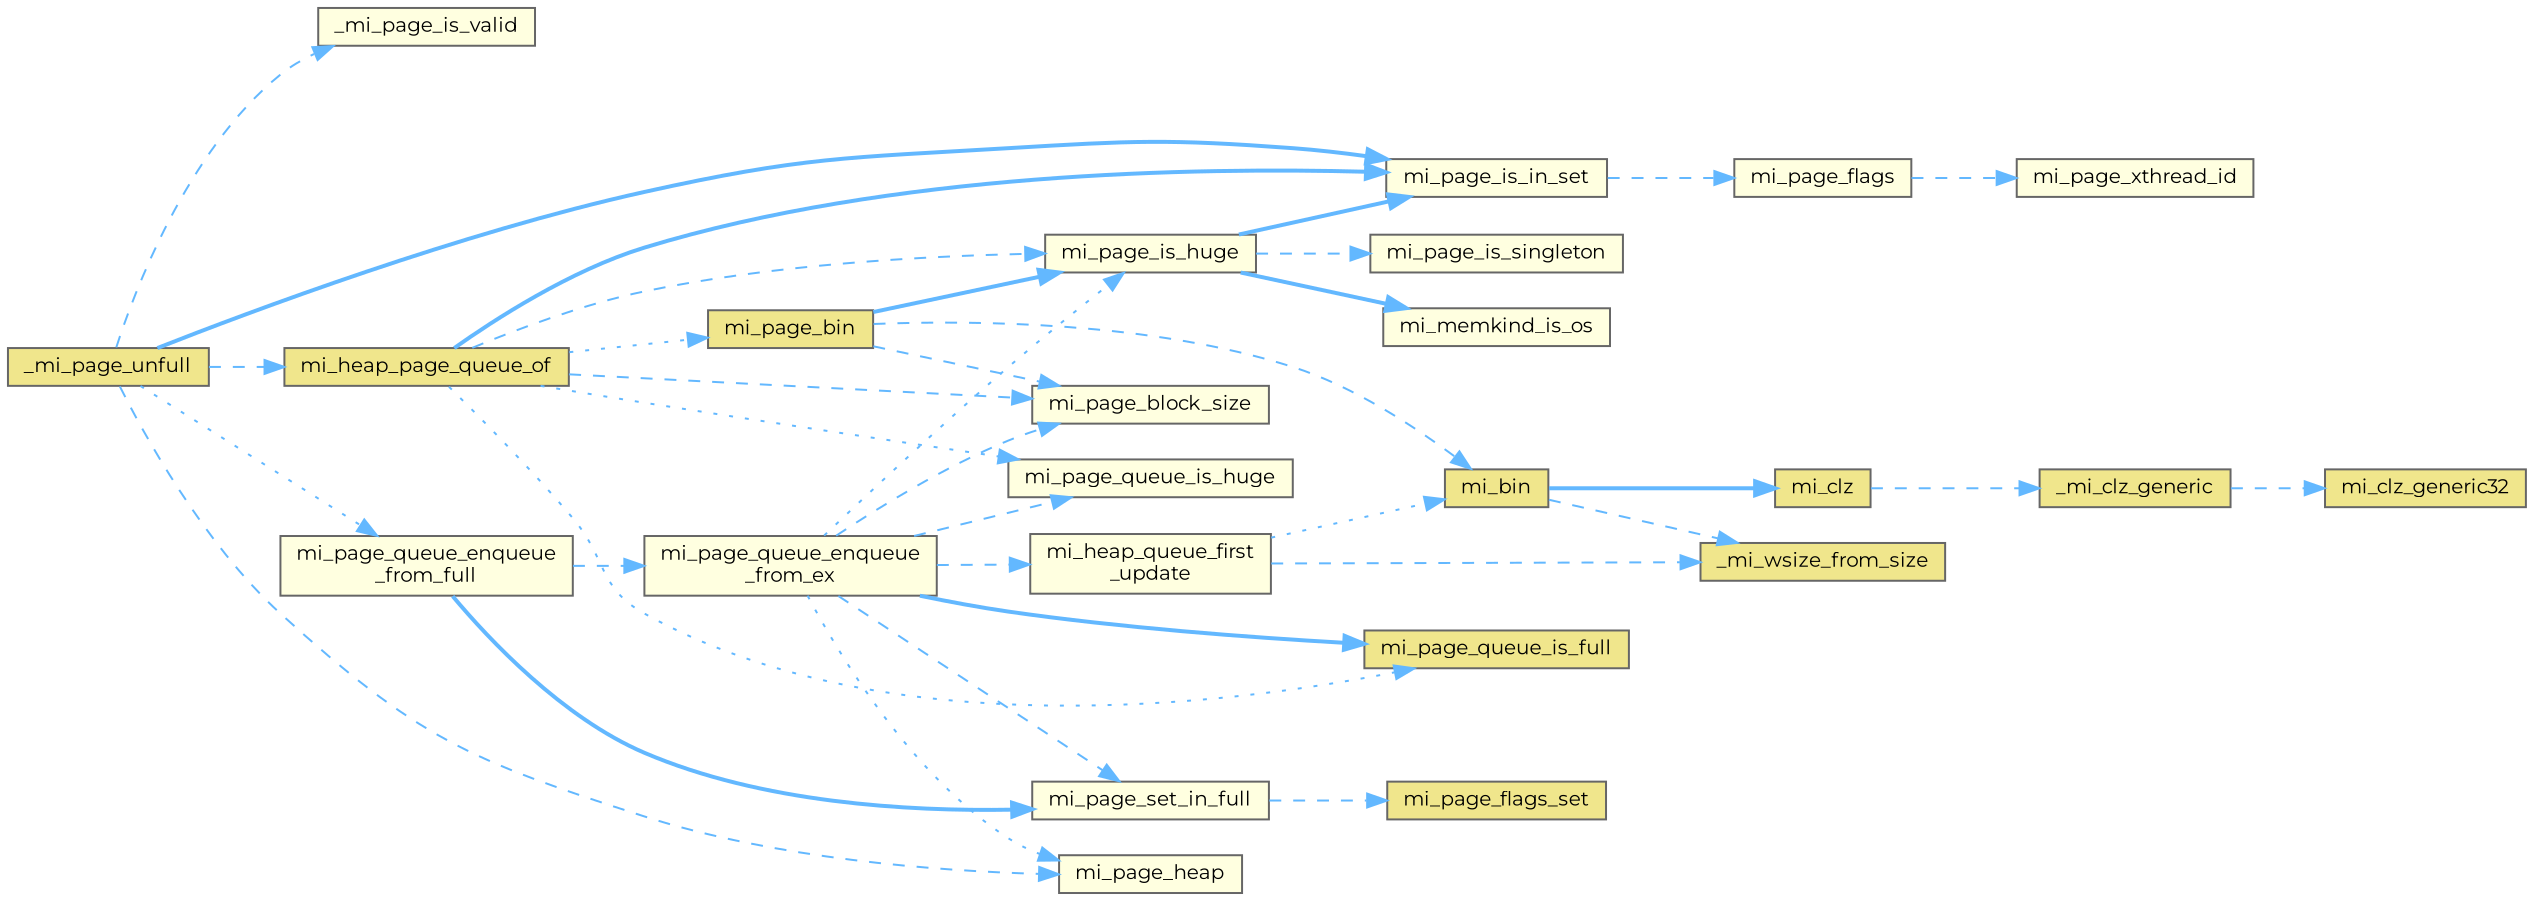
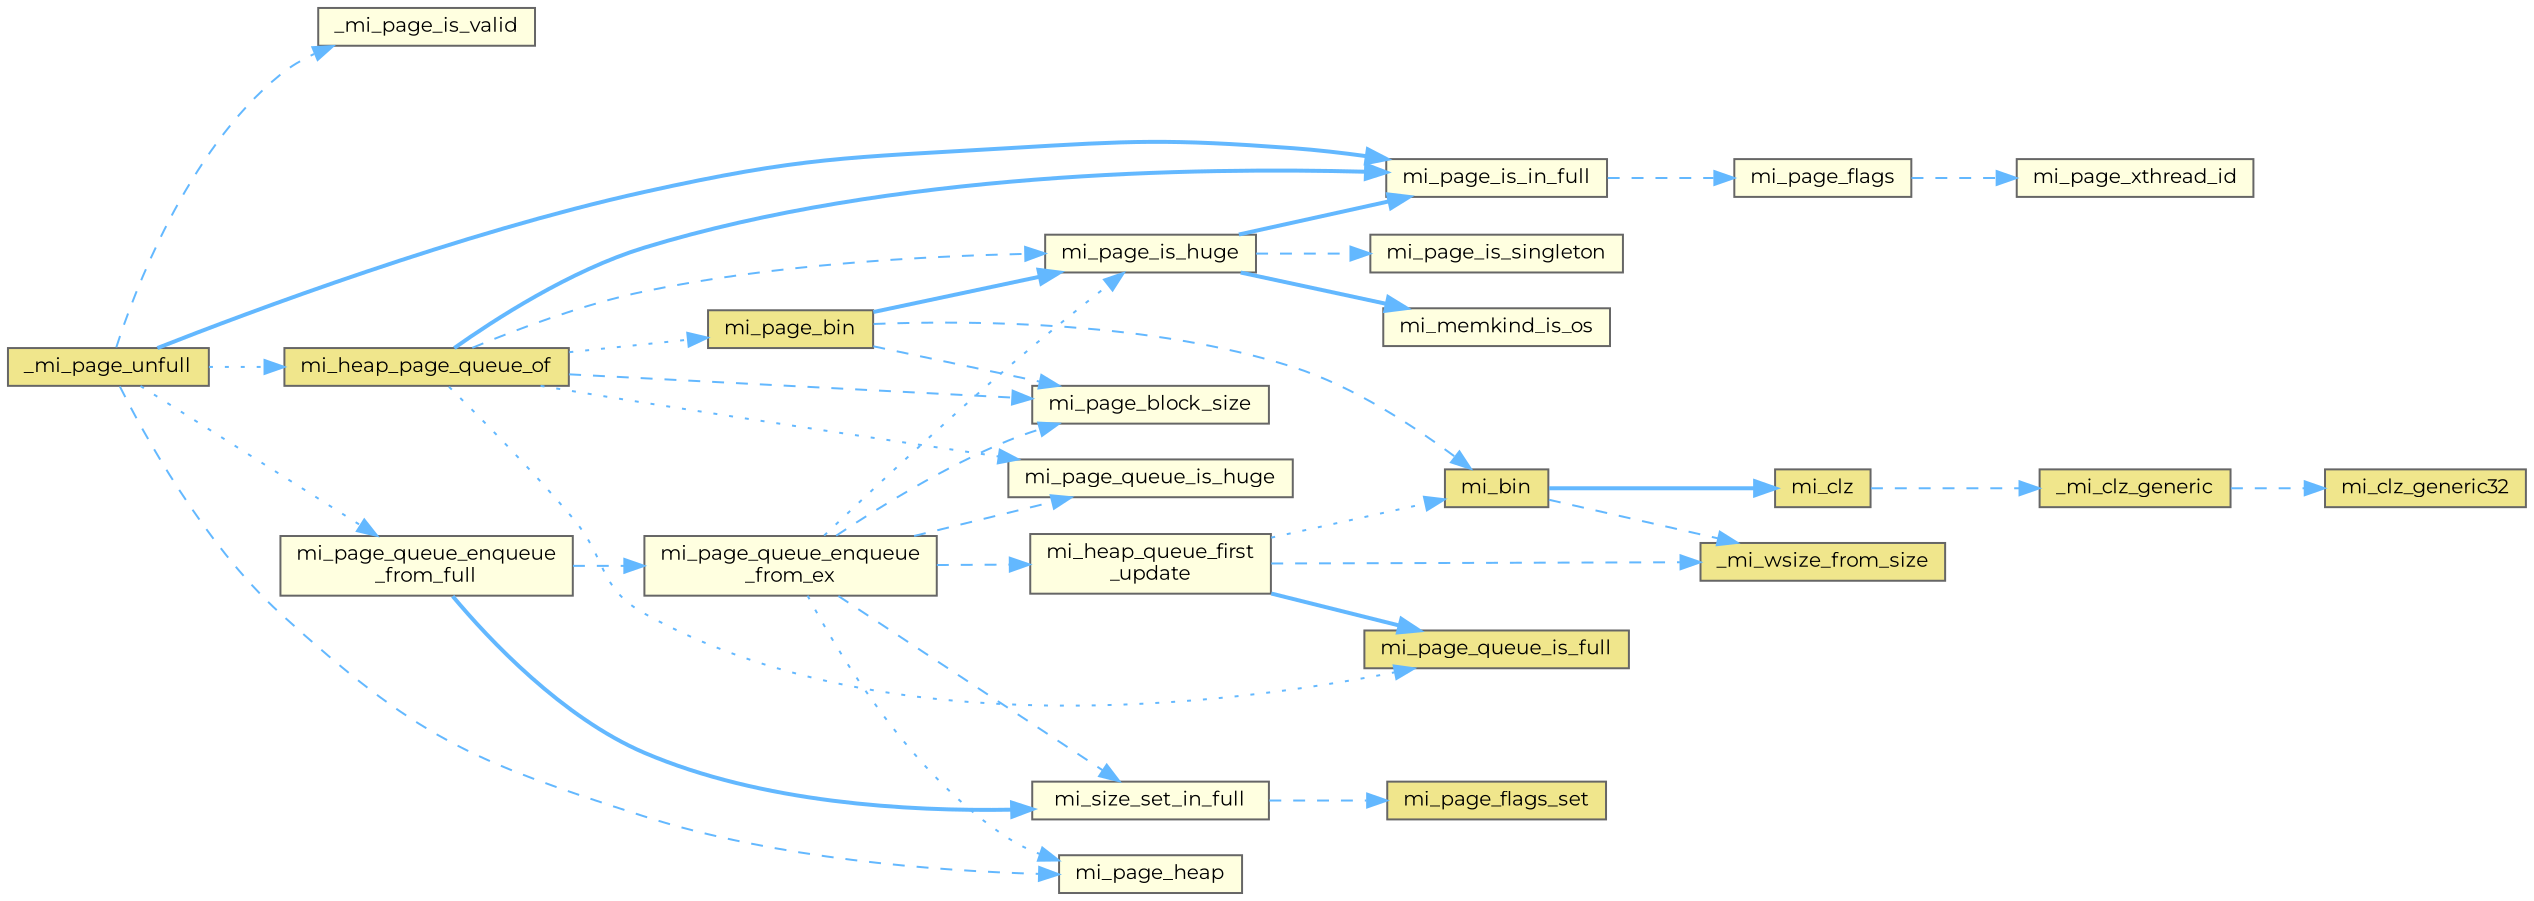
node "mi_page_is_in_set": label "mi_page_is_in_set" -> "mi_page_is_in_full"
edge "_mi_page_unfull" -> "mi_heap_page_queue_of": style dashed -> dotted
edge "mi_page_queue_enqueue _from_ex" -> "mi_page_queue_is_full": now "mi_heap_queue_first _update" -> "mi_page_queue_is_full"
node "mi_page_set_in_full": label "mi_page_set_in_full" -> "mi_size_set_in_full"
